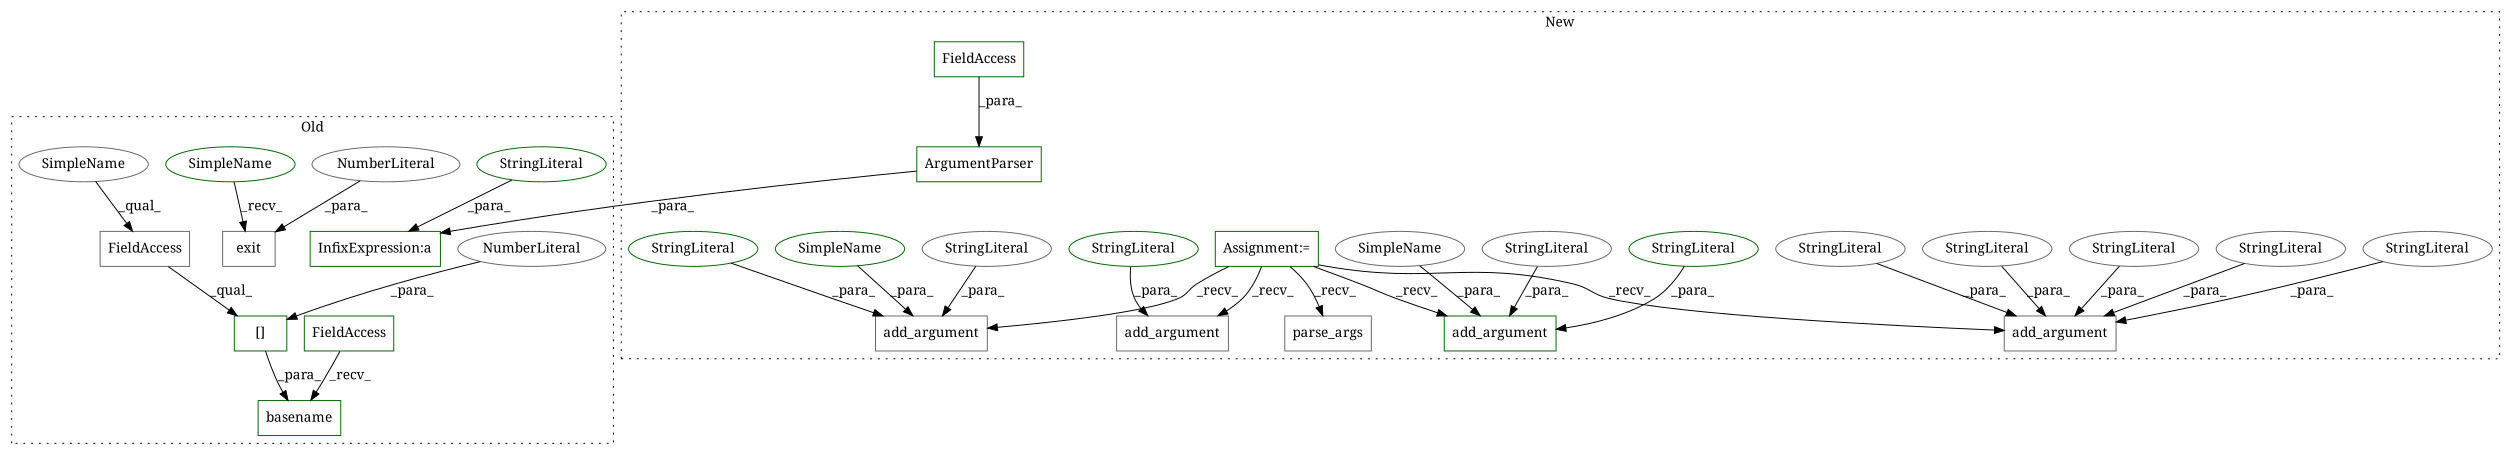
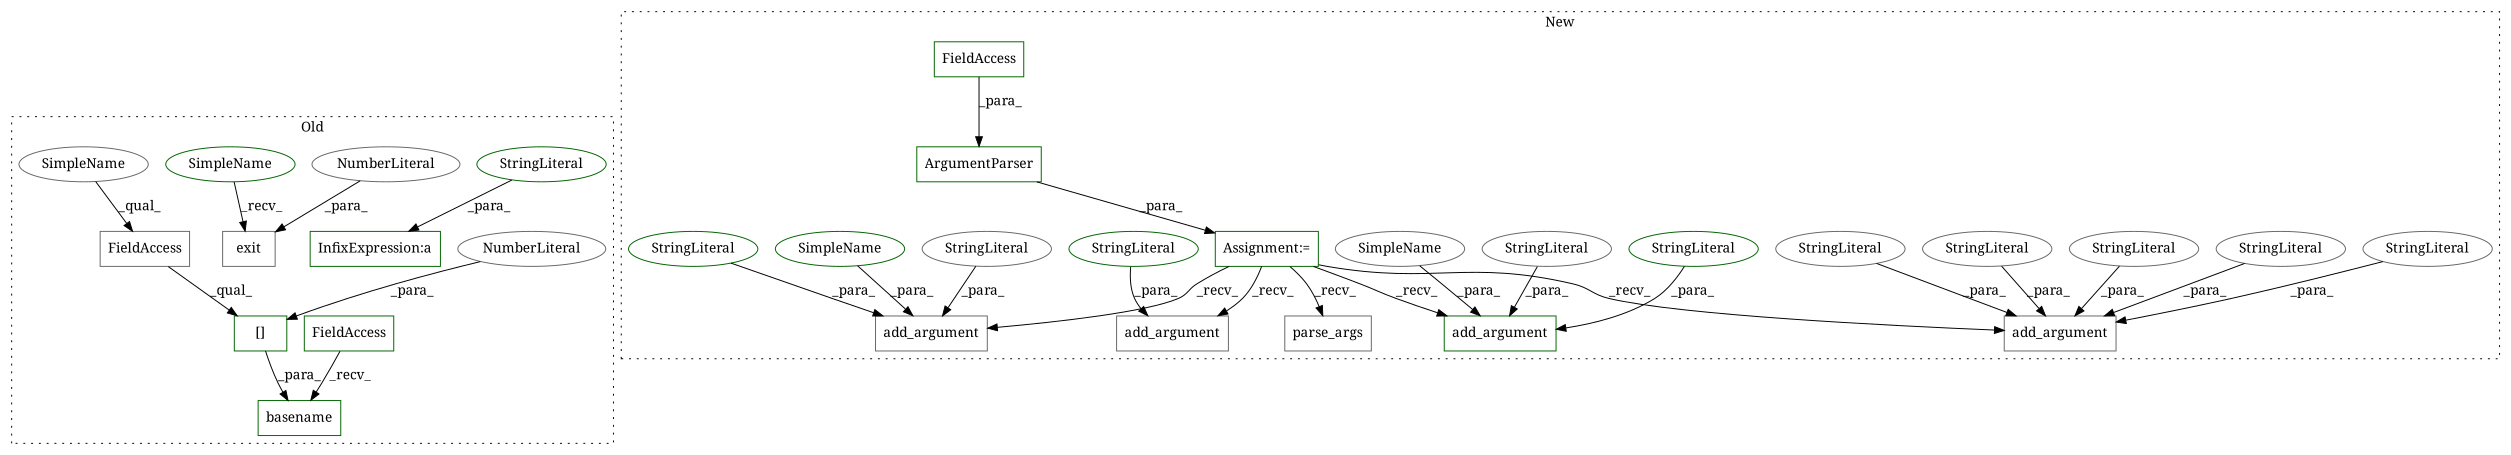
edge "ArgumentParser" -> "InfixExpression:a": now "ArgumentParser" -> "Assignment:="
